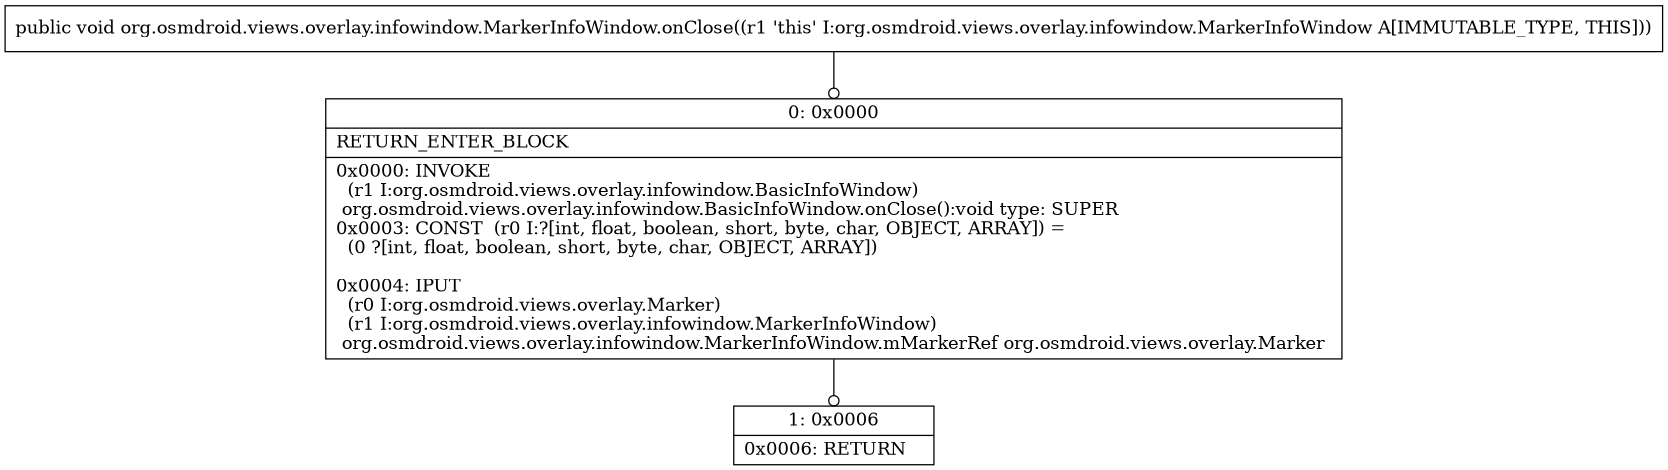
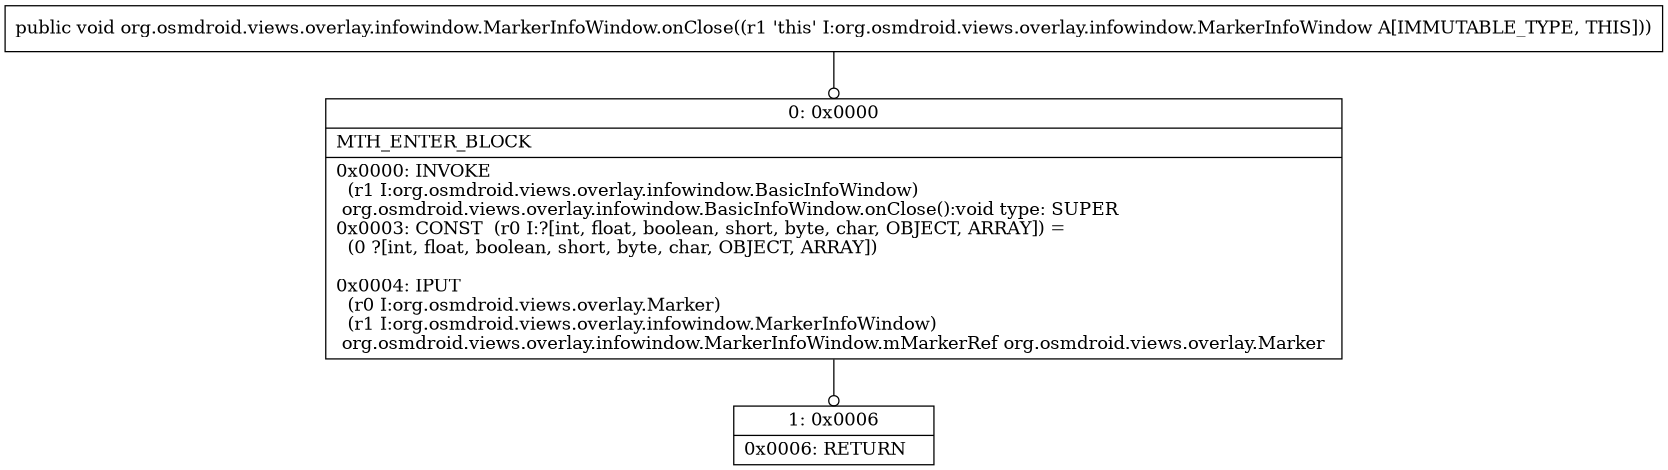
node "0: 0x0000": text "RETURN_ENTER_BLOCK" -> "MTH_ENTER_BLOCK"
